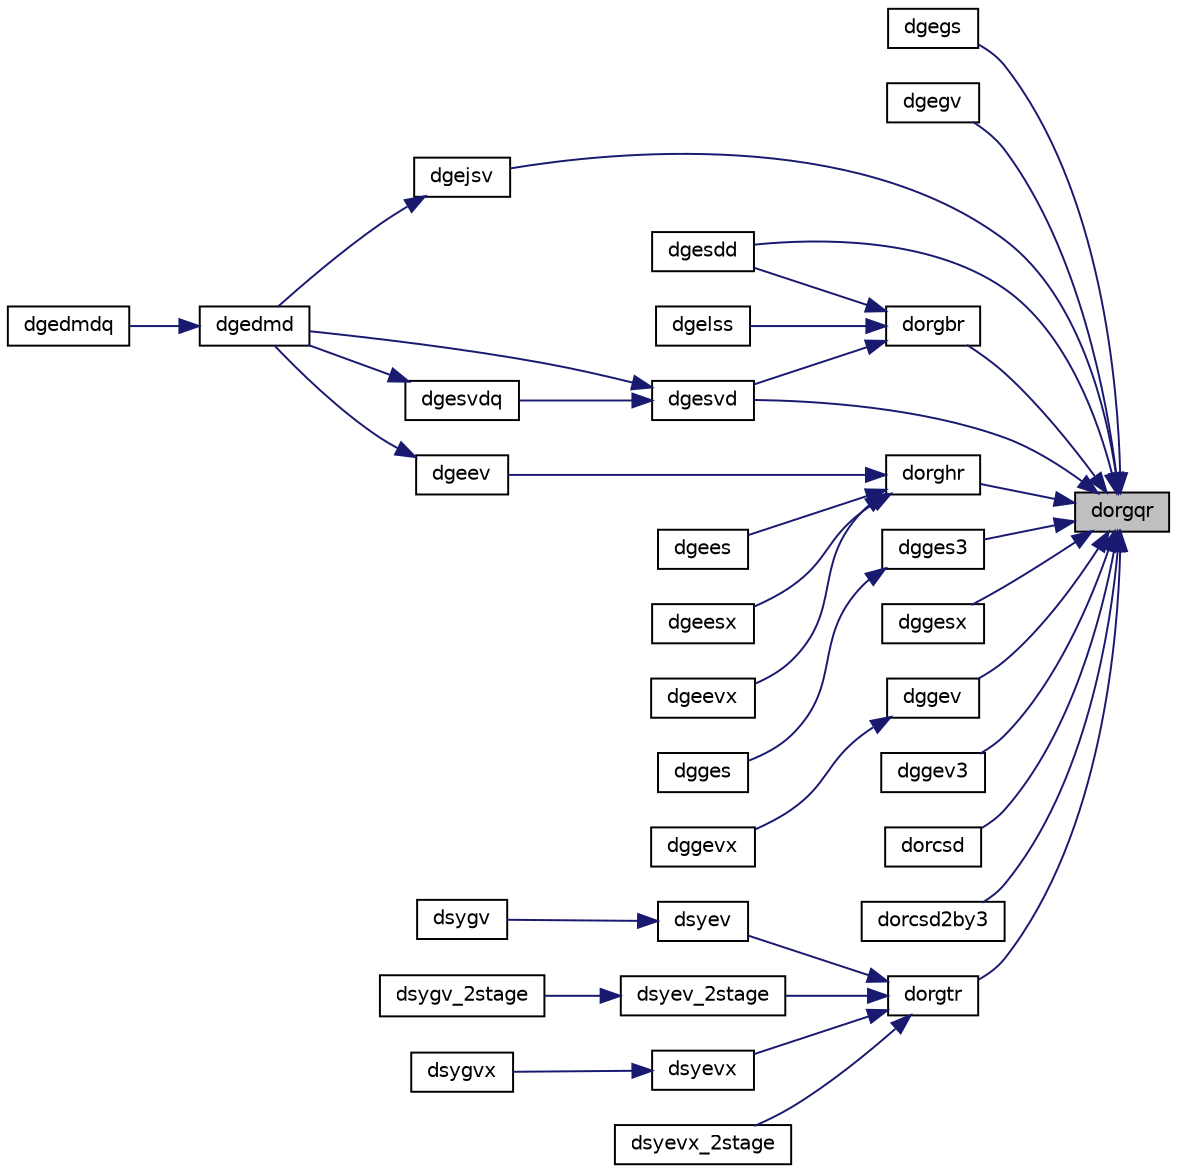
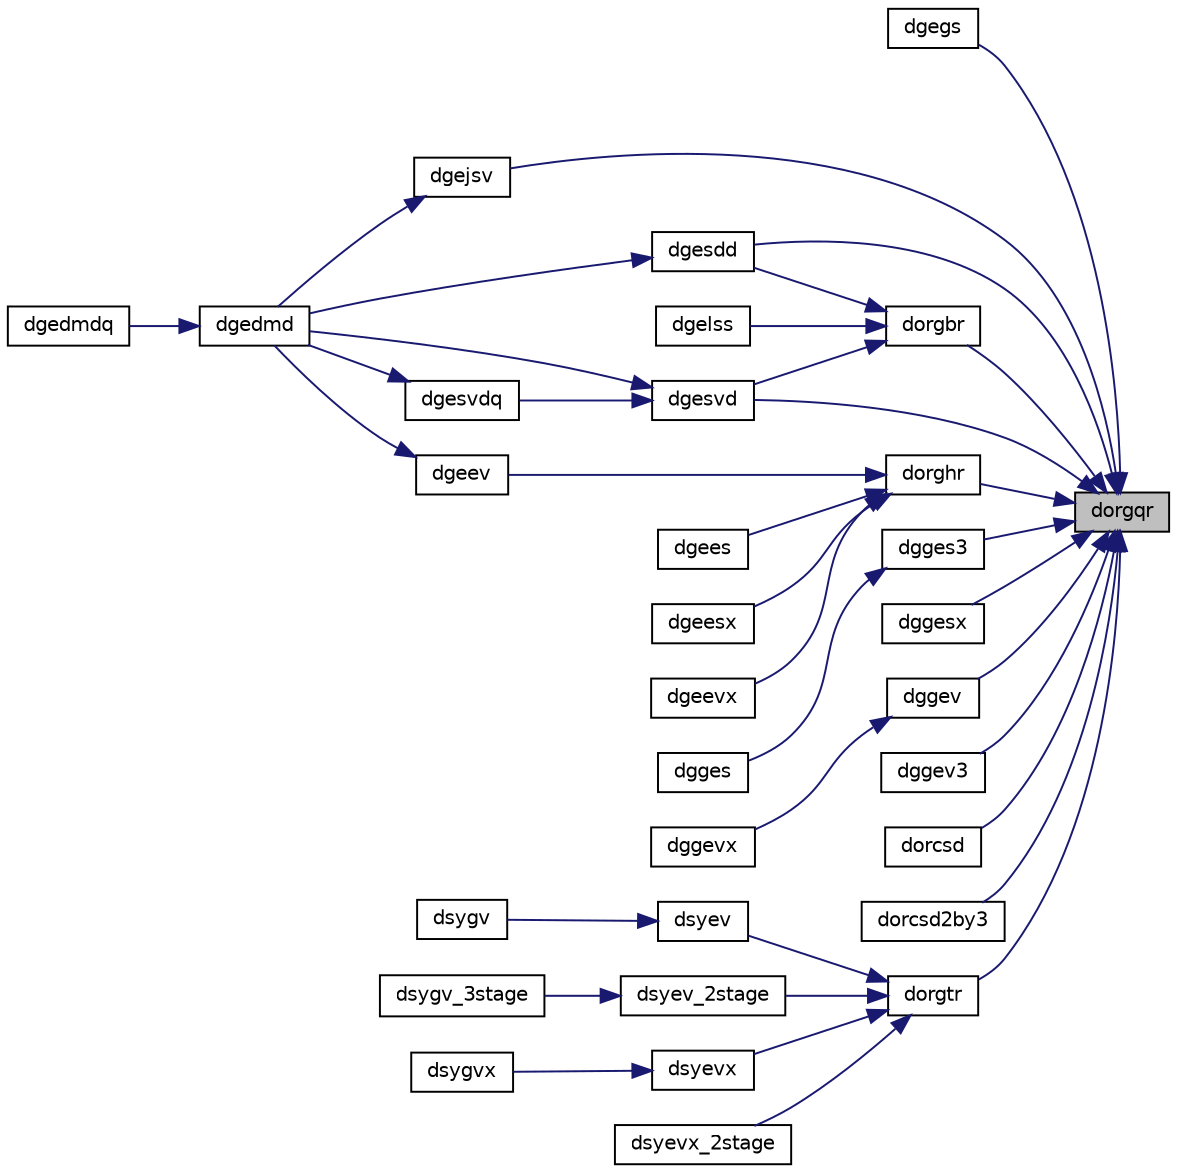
node "dgegv": removed
edge "dgedmd" -> "dgesdd": added
node "dsygv_2stage": label "dsygv_2stage" -> "dsygv_3stage"
